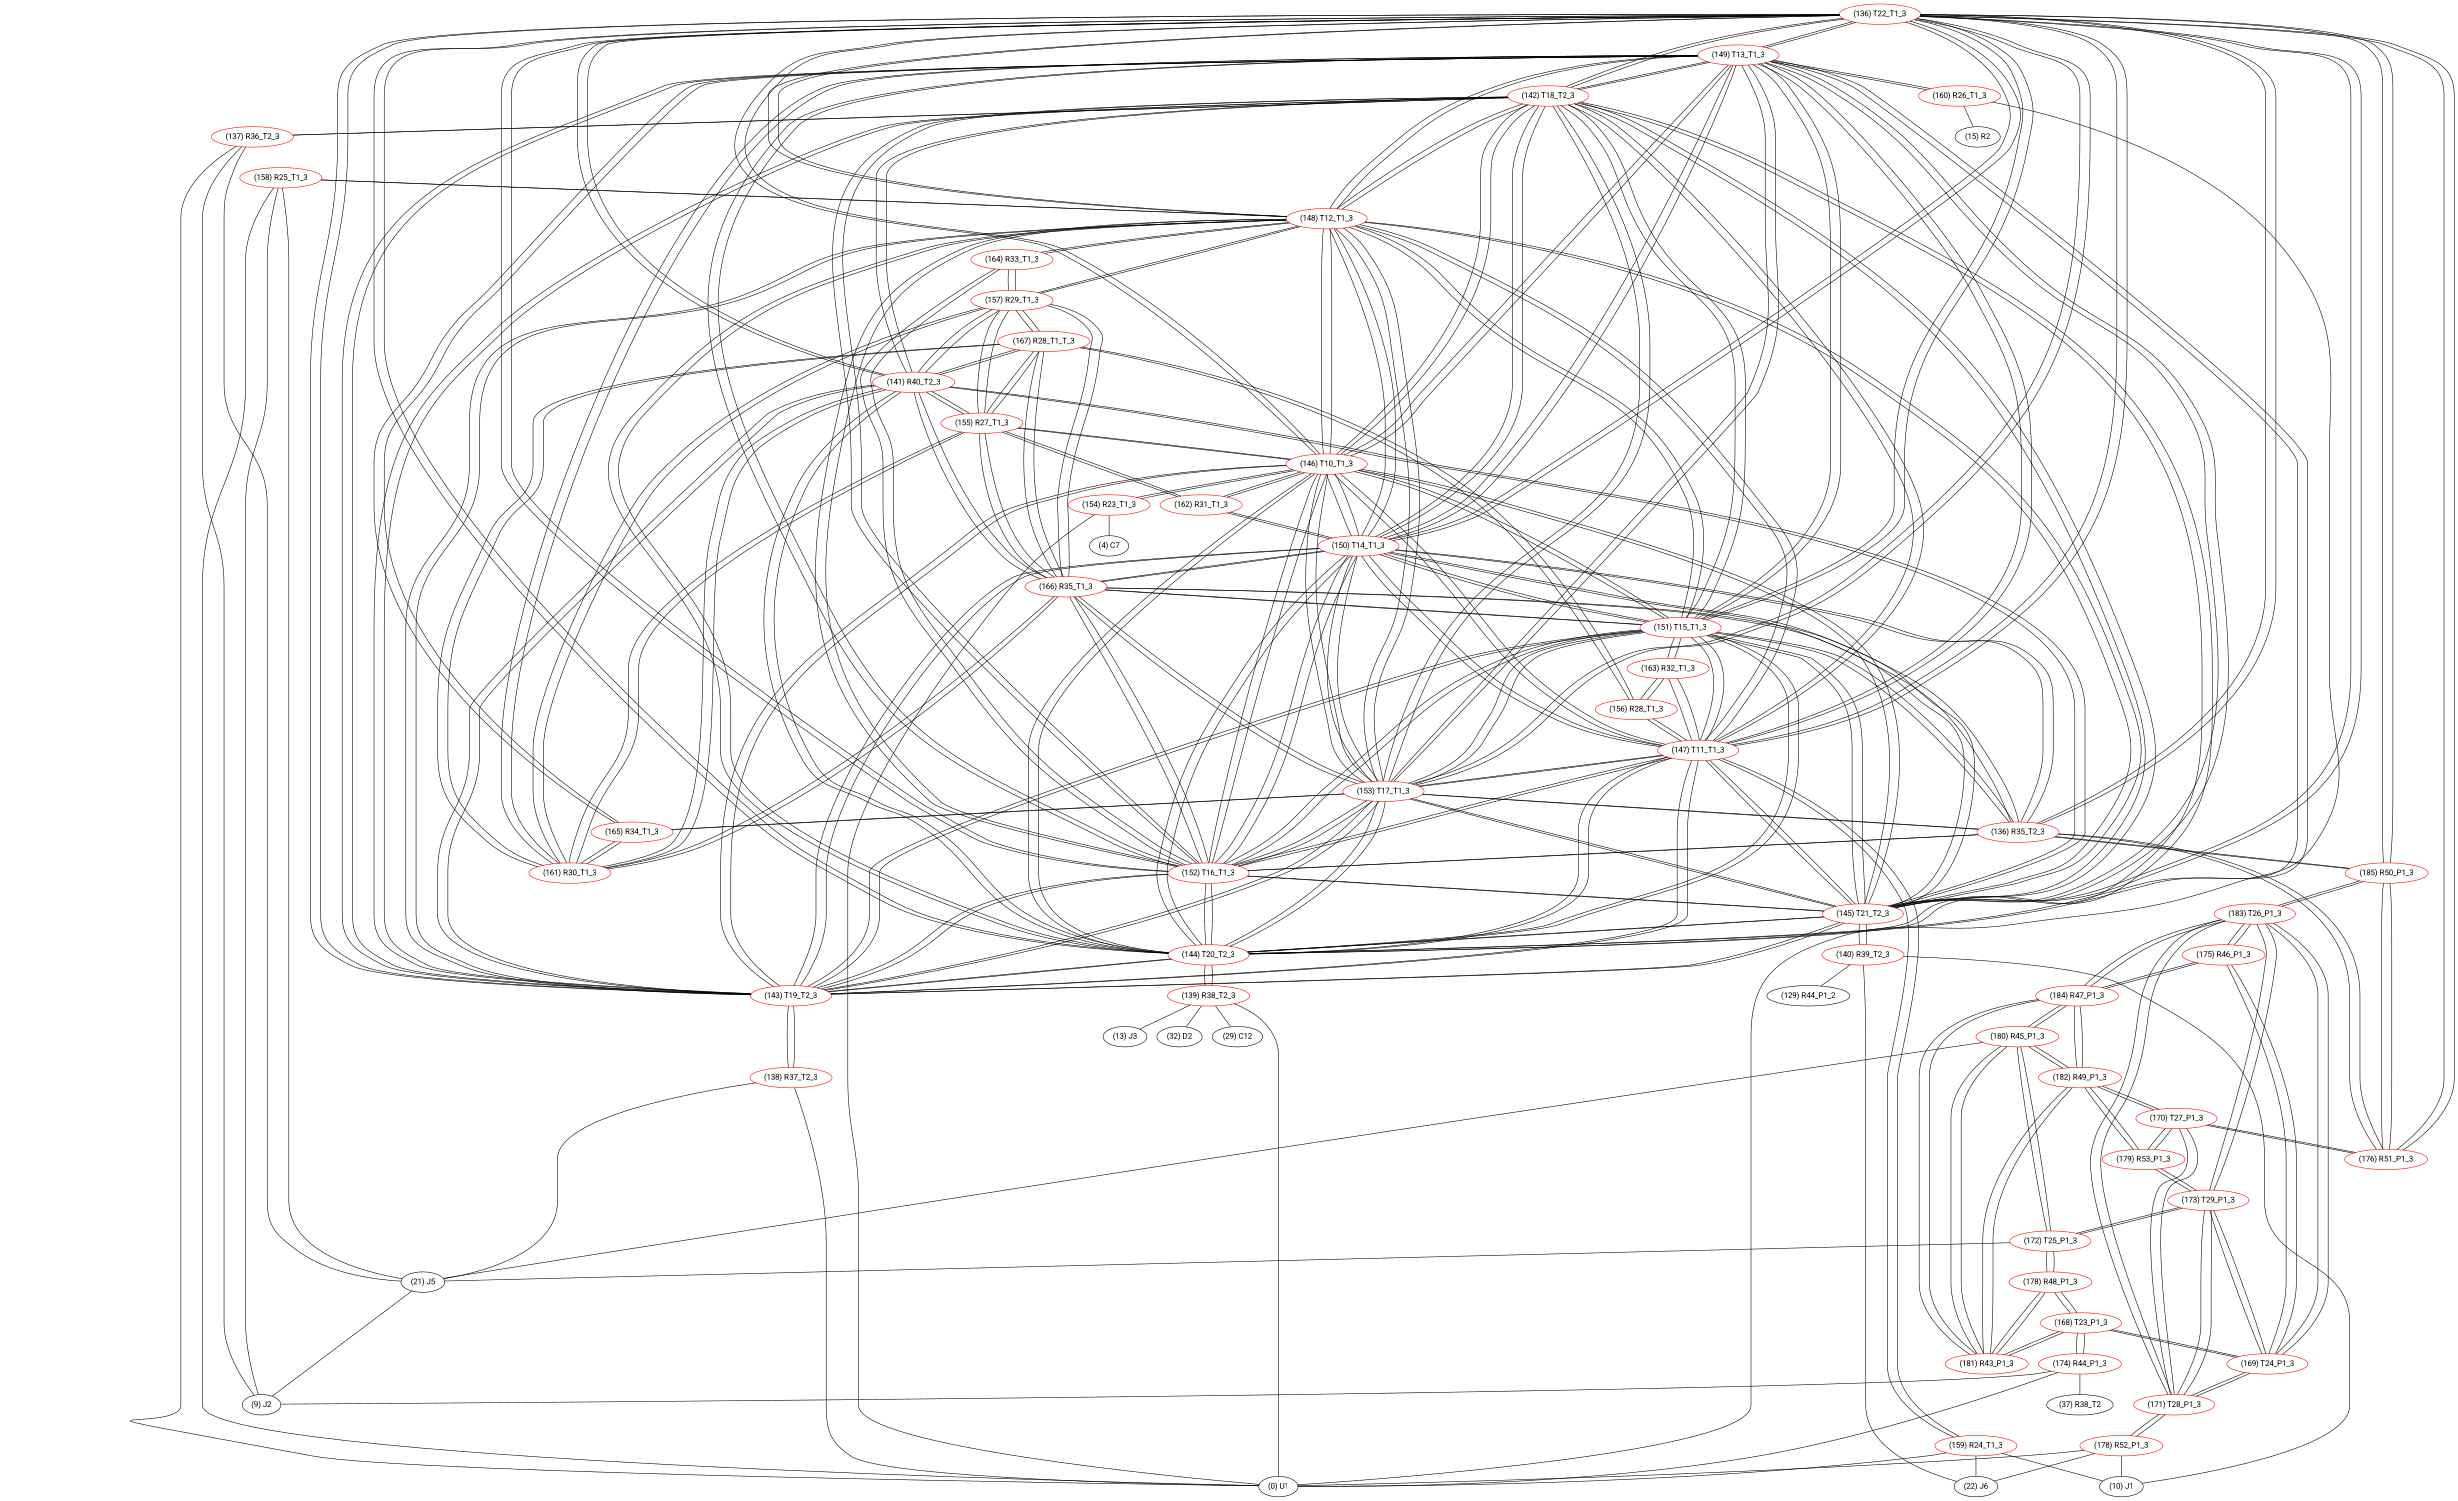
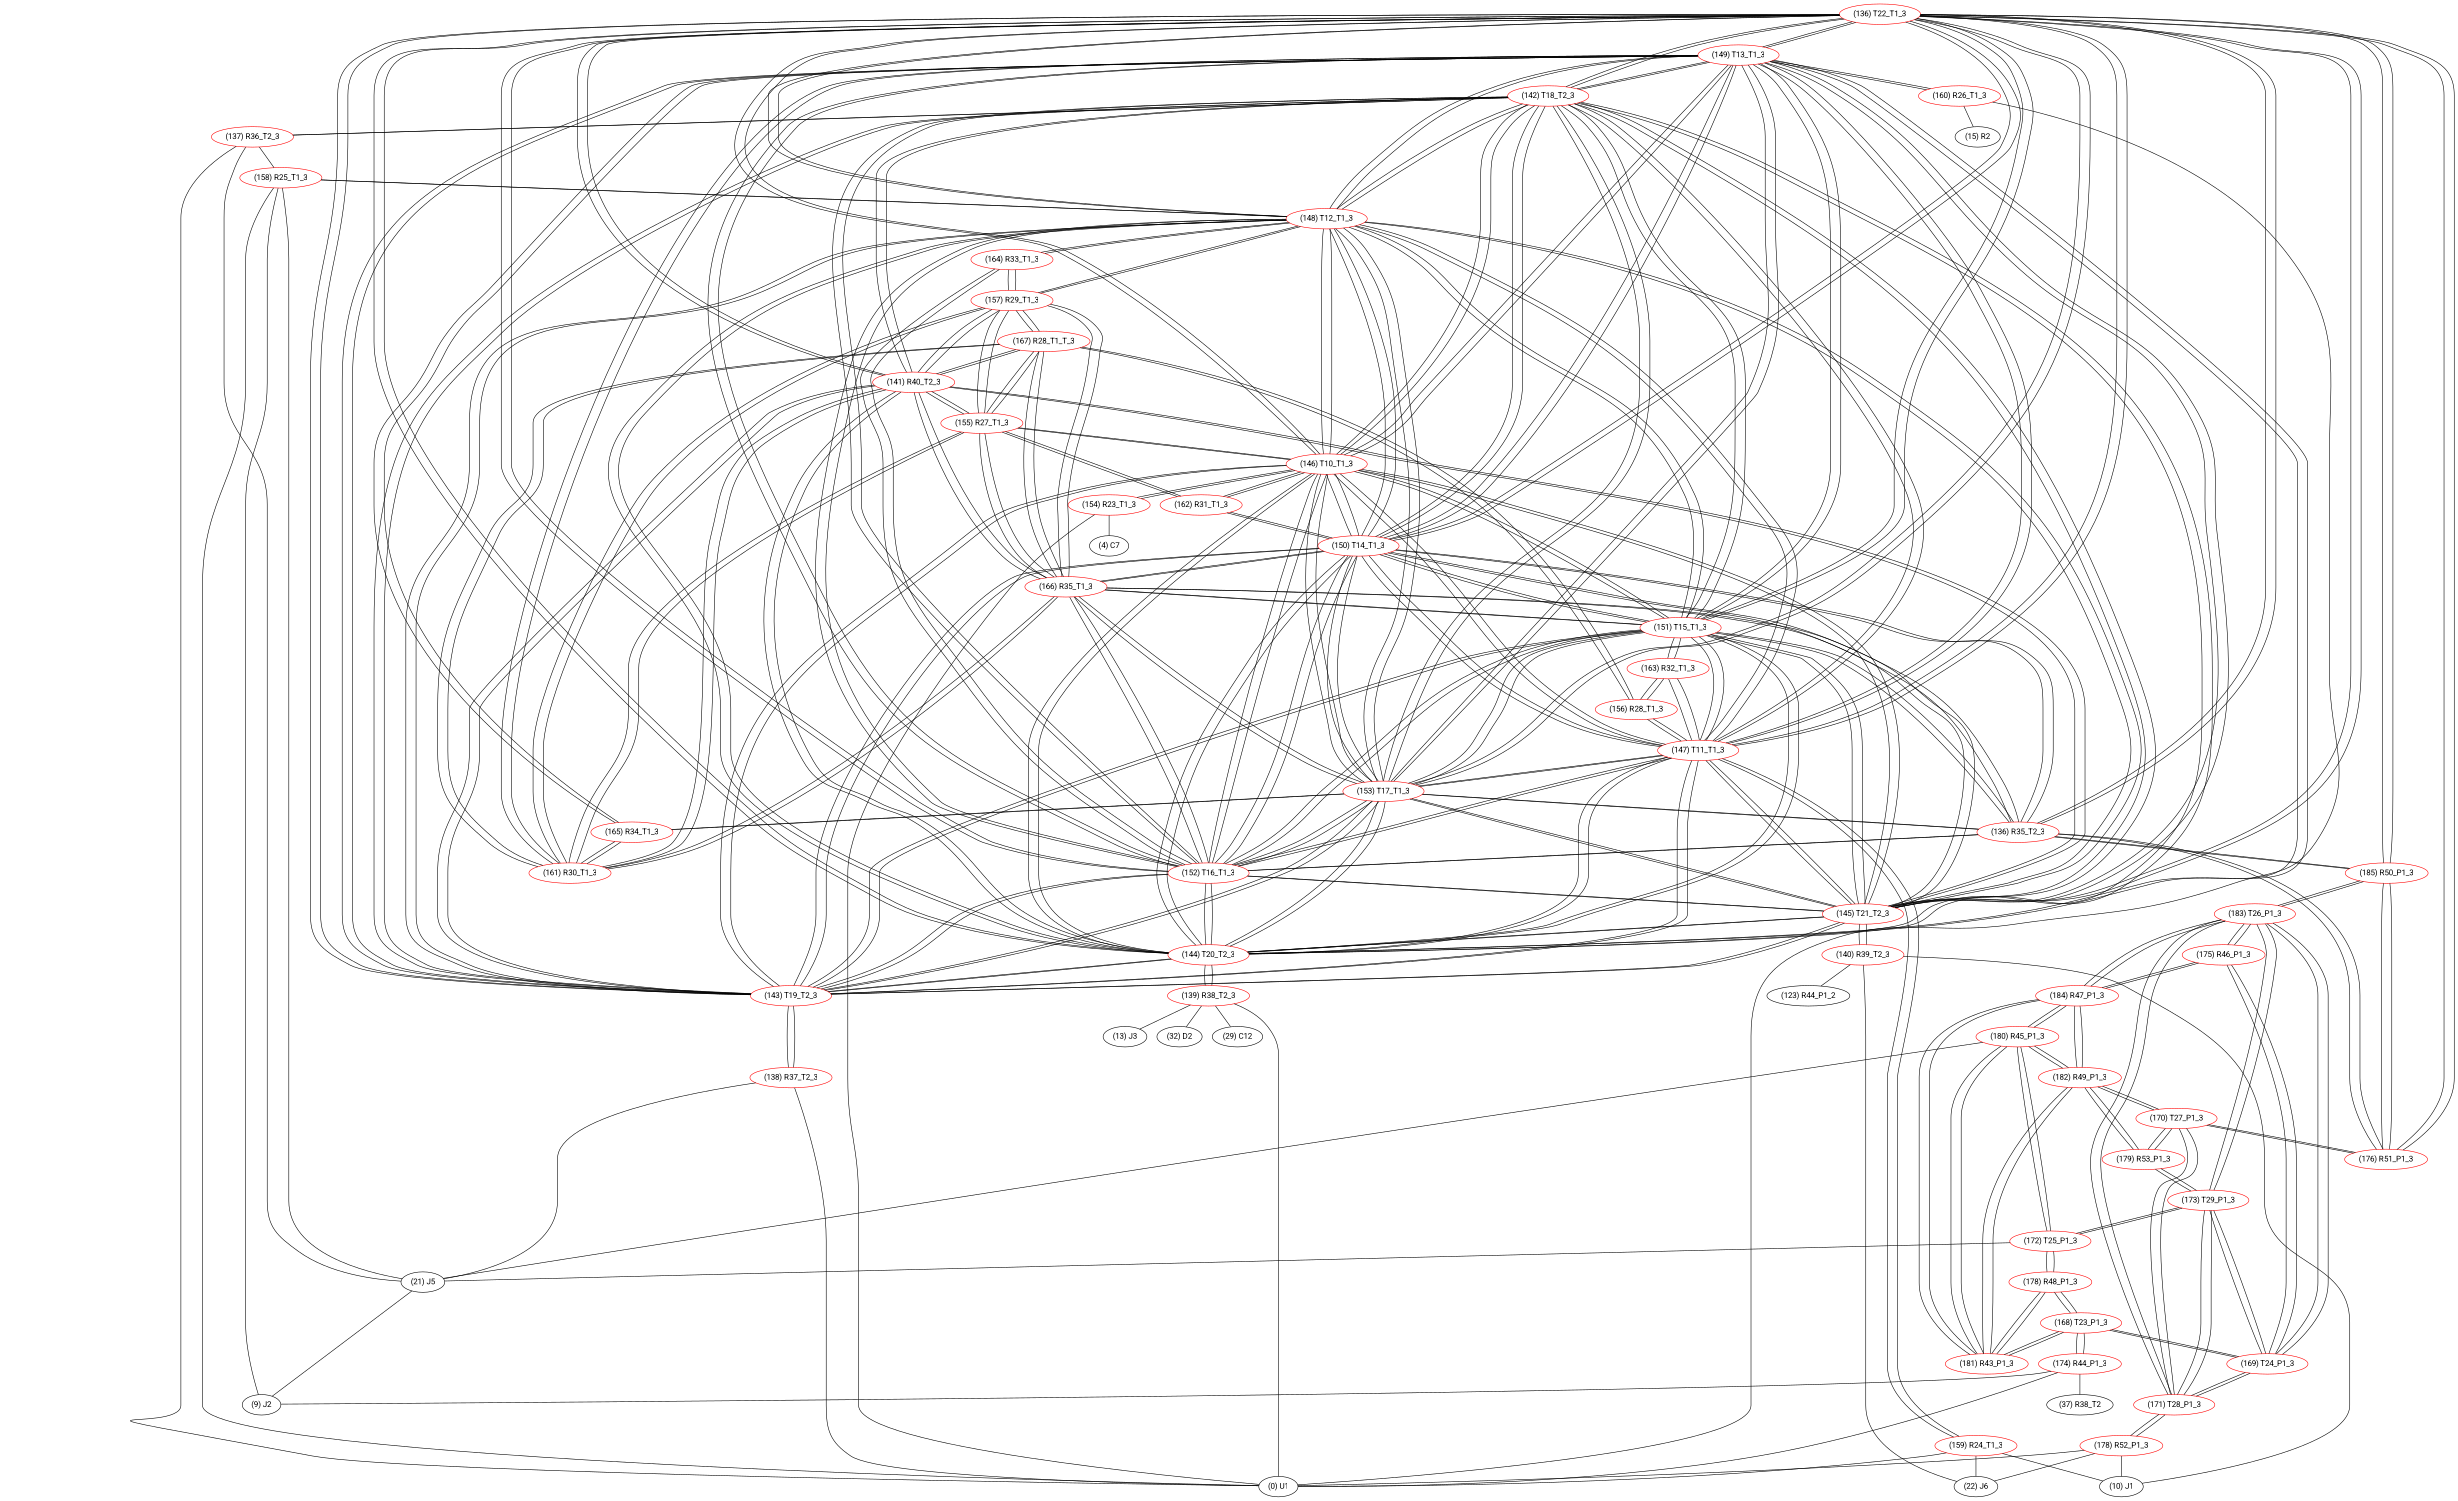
edge "(137) R36_T2_3" -- "(9) J2": now "(137) R36_T2_3" -- "(158) R25_T1_3"
node "(129) R44_P1_2": label "(129) R44_P1_2" -> "(123) R44_P1_2"
